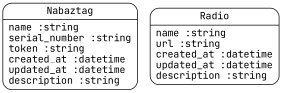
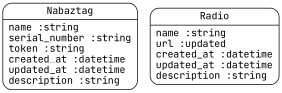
node "Radio": text "url :string" -> "url :updated"
